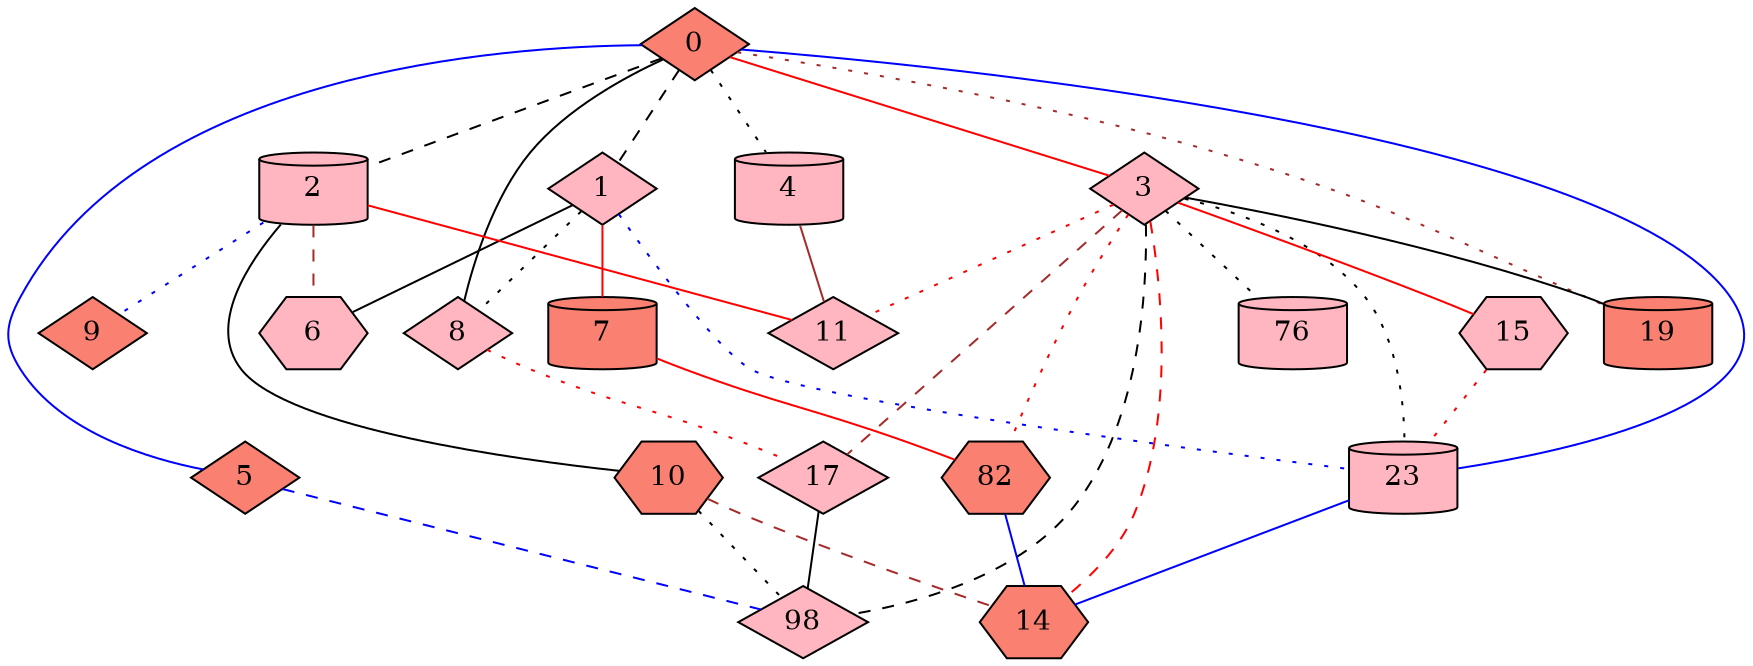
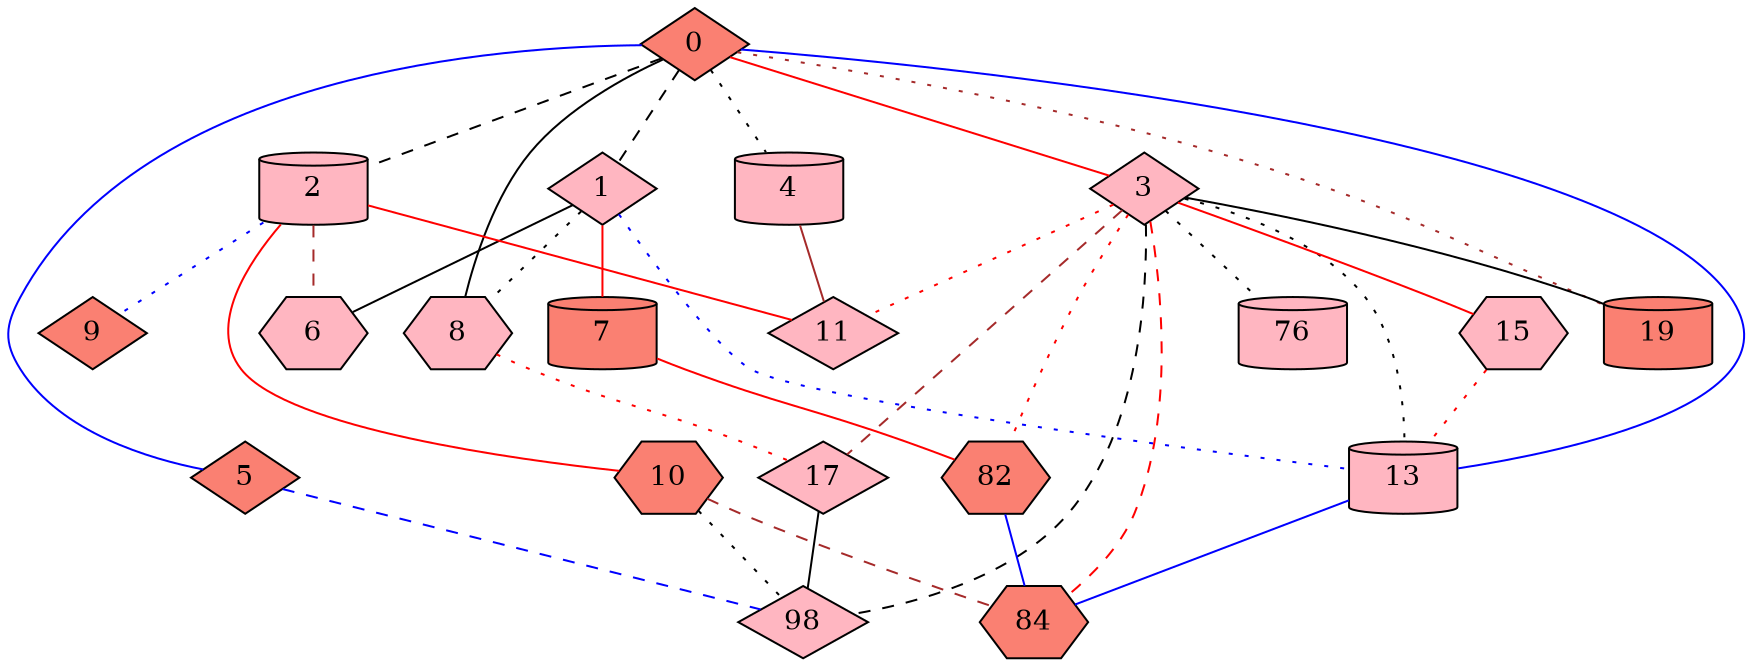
node "8": shape diamond -> hexagon
edge "2" -- "10": color black -> red
node "23": label "23" -> "13"
node "14": label "14" -> "84"
